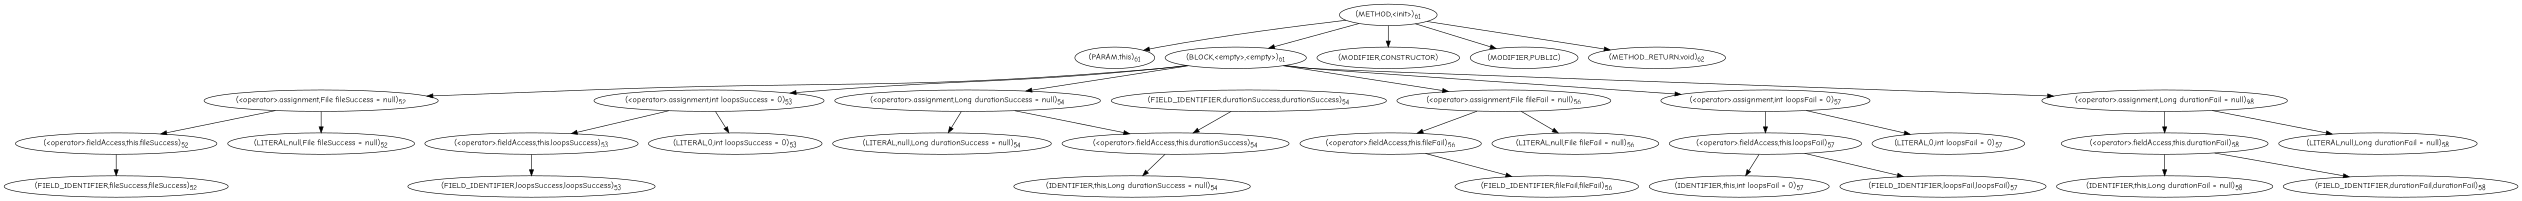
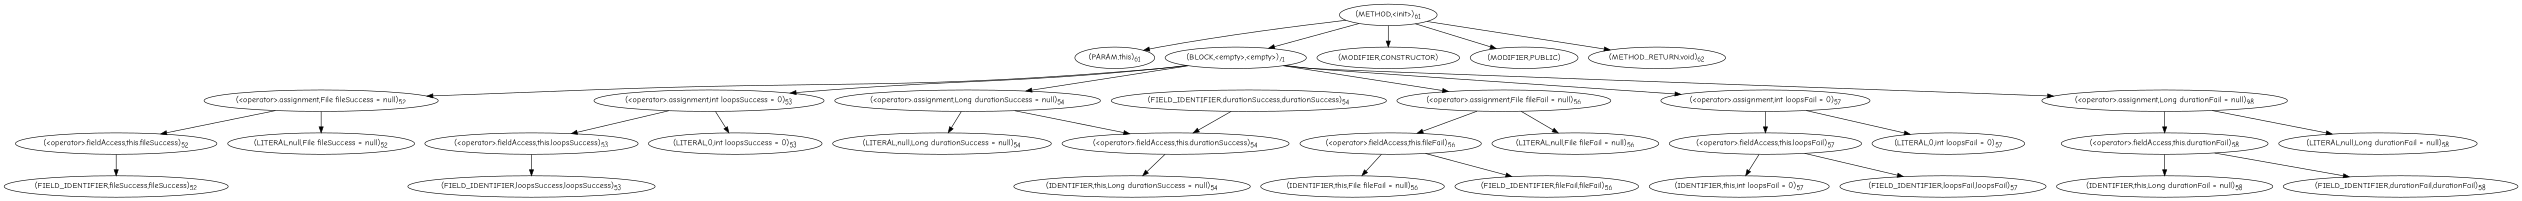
node "(BLOCK,<empty>,<empty>)": text "61" -> "71"
node "(IDENTIFIER,this,File fileFail = null)": added
